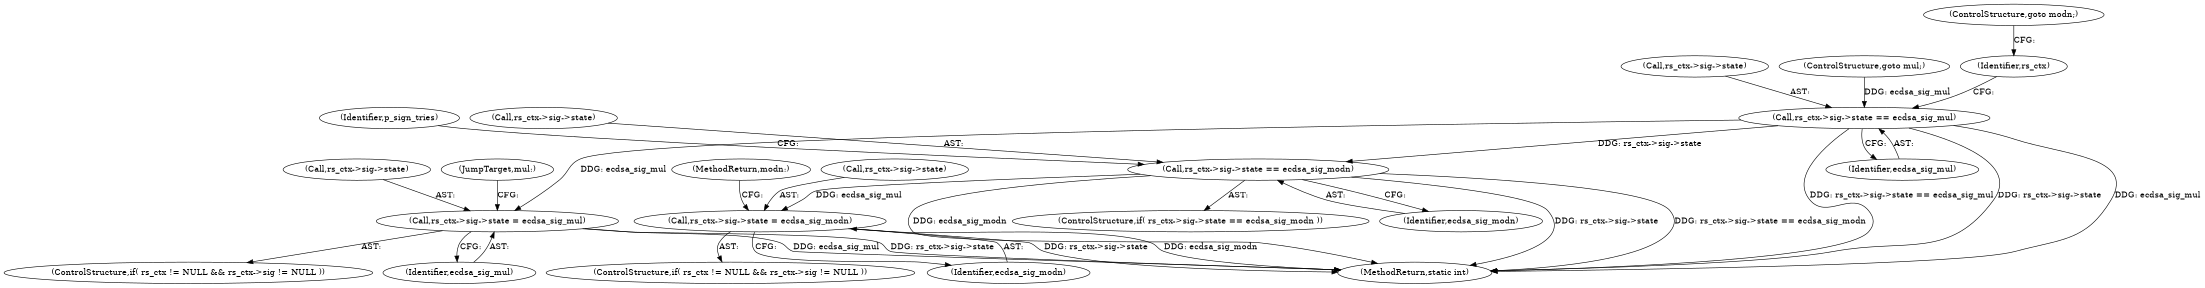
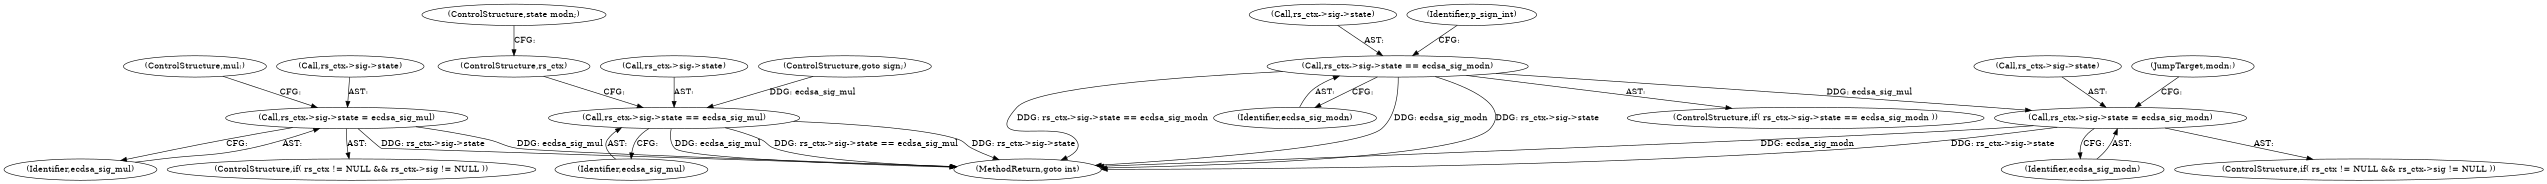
node "(ControlStructure,goto modn;)": label "(ControlStructure,goto modn;)" -> "(ControlStructure,state modn;)"
node "(ControlStructure,goto mul;)": label "(ControlStructure,goto mul;)" -> "(ControlStructure,goto sign;)"
node "(Identifier,rs_ctx)": label "(Identifier,rs_ctx)" -> "(ControlStructure,rs_ctx)"
node "(Identifier,p_sign_tries)": label "(Identifier,p_sign_tries)" -> "(Identifier,p_sign_int)"
edge "(Call,rs_ctx->sig->state == ecdsa_sig_mul)" -> "(Call,rs_ctx->sig->state = ecdsa_sig_mul)": removed, label "DDG: ecdsa_sig_mul"
edge "(Call,rs_ctx->sig->state == ecdsa_sig_mul)" -> "(Call,rs_ctx->sig->state == ecdsa_sig_modn)": removed, label "DDG: rs_ctx->sig->state"
node "(JumpTarget,mul:)": label "(JumpTarget,mul:)" -> "(ControlStructure,mul:)"
node "(MethodReturn,modn:)": label "(MethodReturn,modn:)" -> "(JumpTarget,modn:)"
node "(MethodReturn,static int)": label "(MethodReturn,static int)" -> "(MethodReturn,goto int)"
